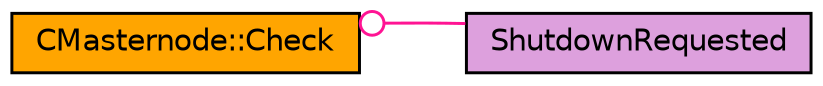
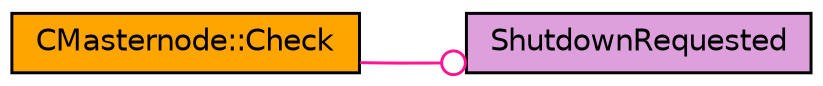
edge "ShutdownRequested" -> "CMasternode::Check": reversed
